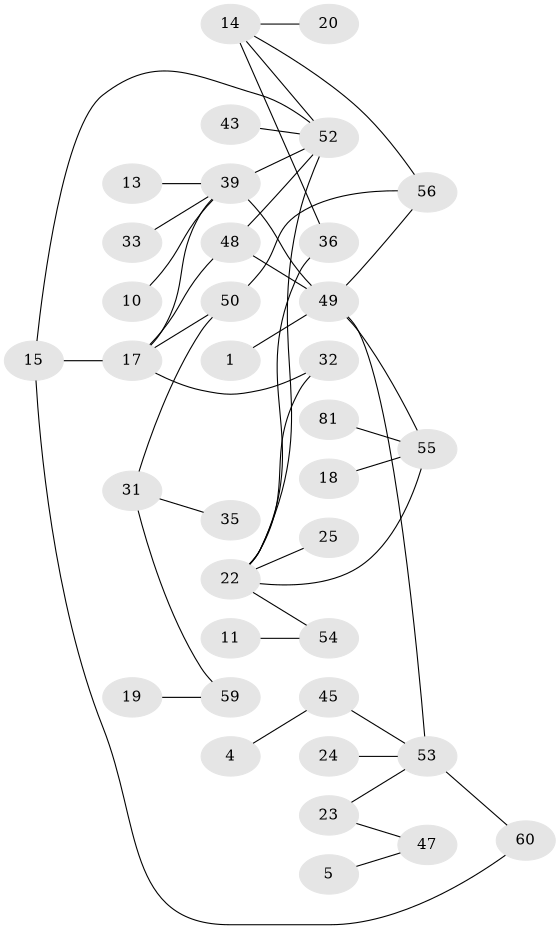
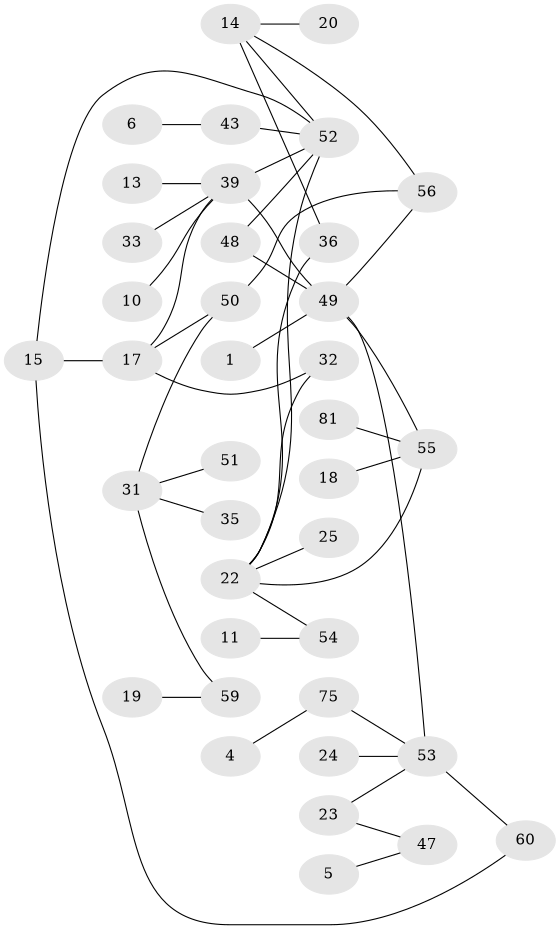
node "6": added
edge "48" -- "17": removed
node "51": added
node "45": label "45" -> "75"
